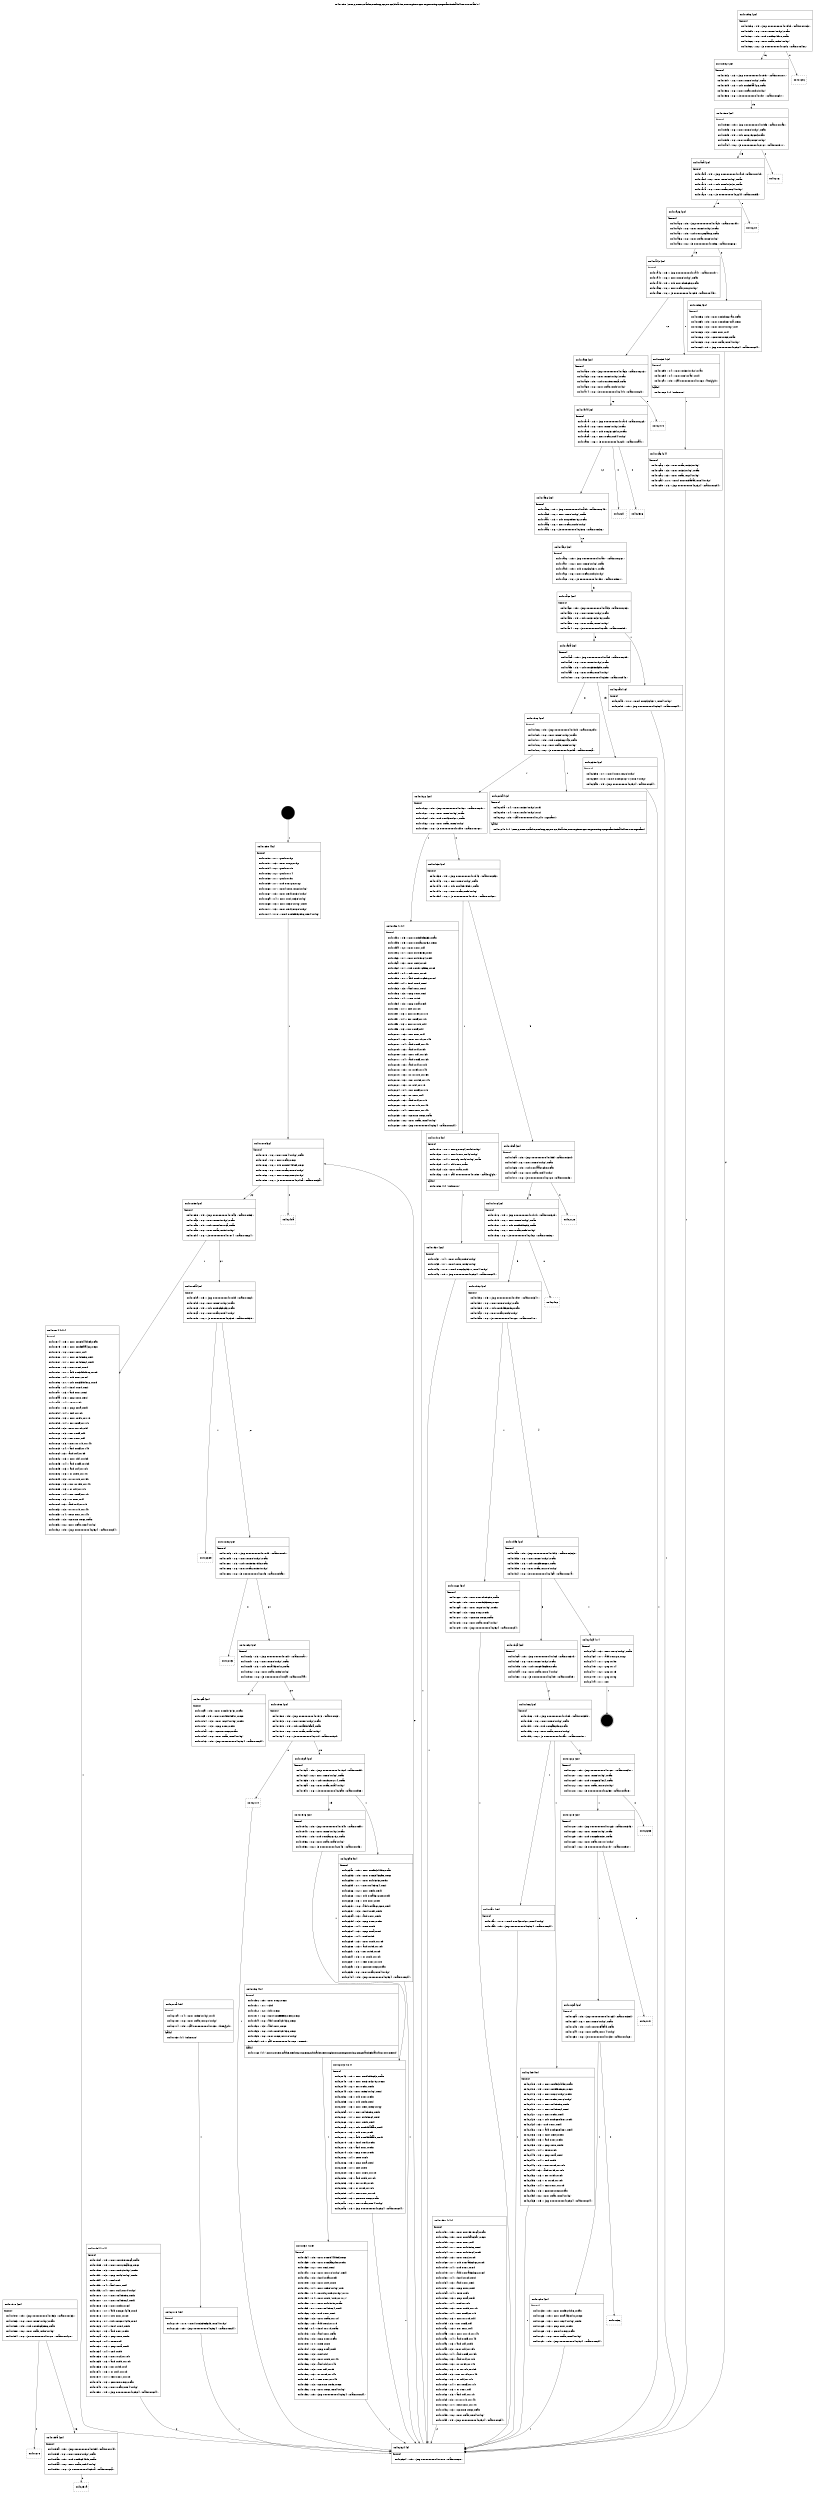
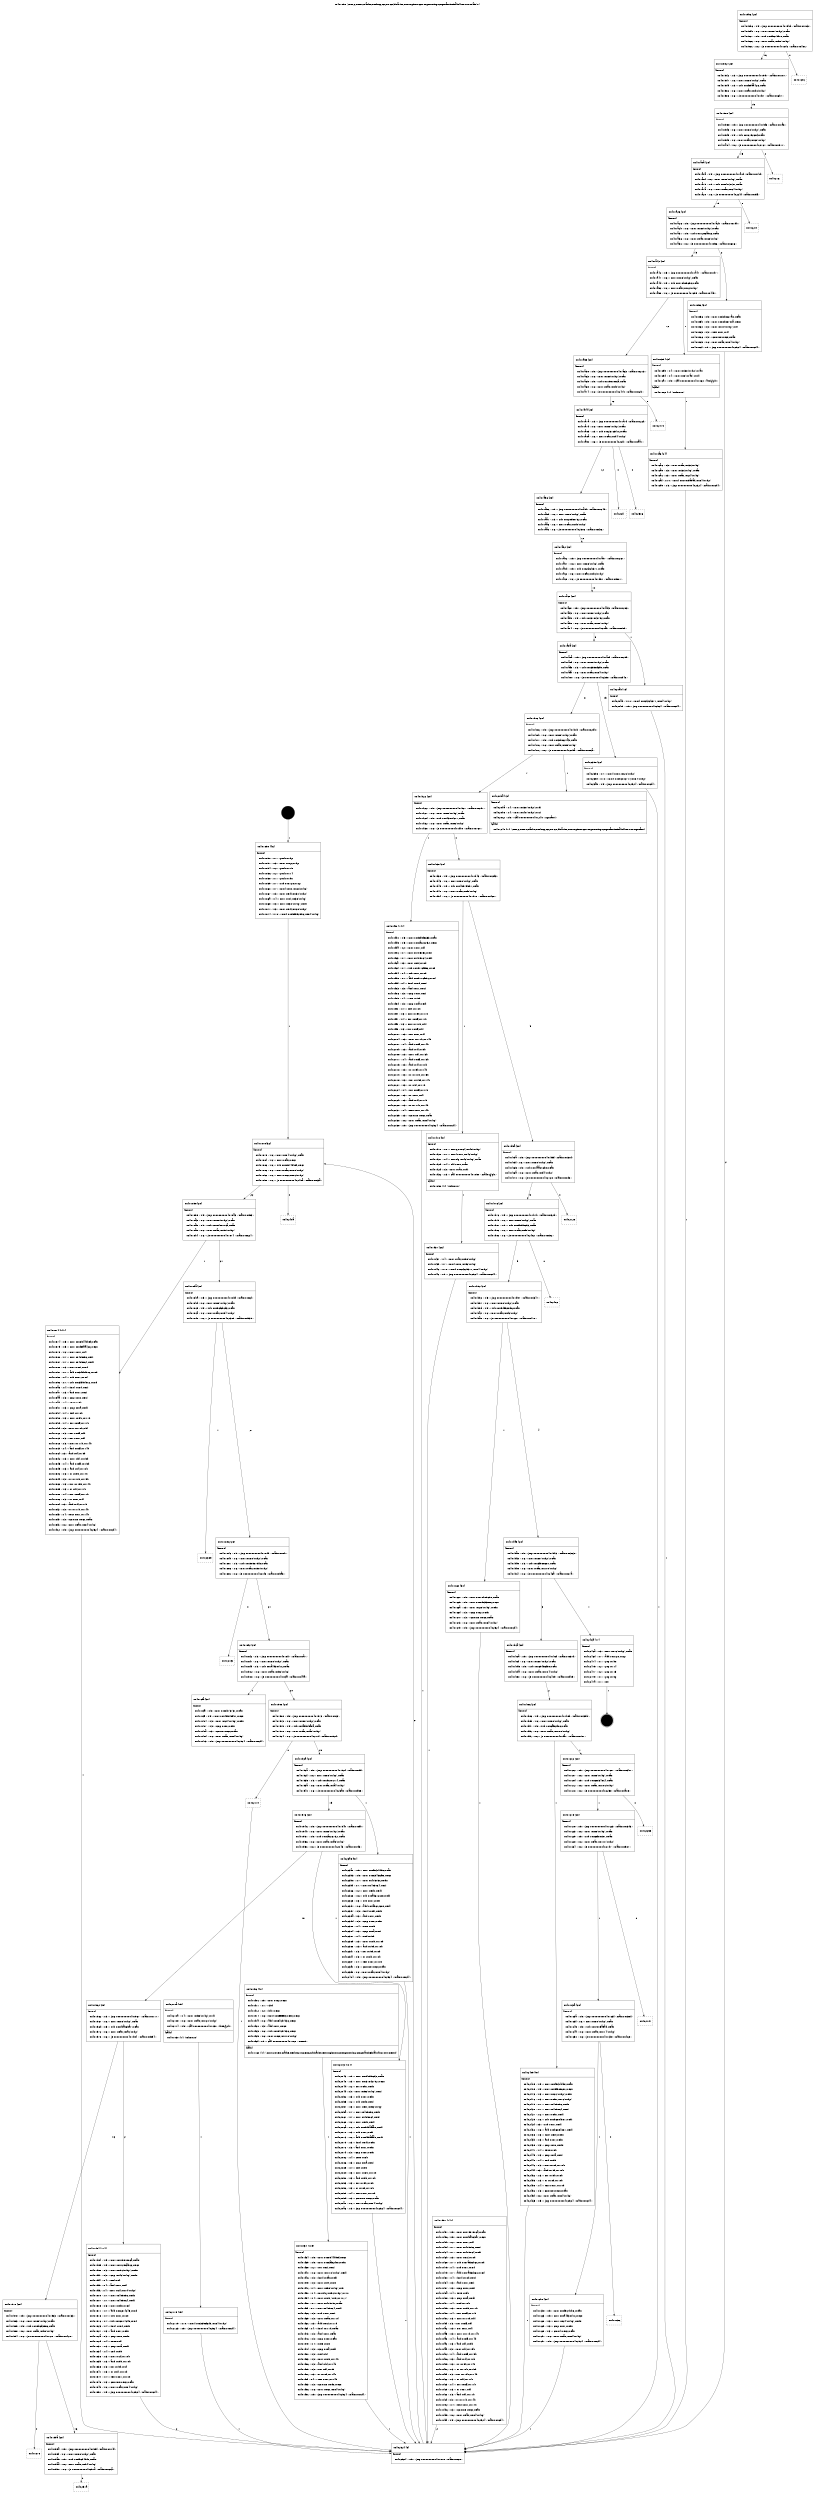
edge "0x401ab2 [28]" -> "0x401ace [28]": label " 5" -> " 10"
node "0x401fa1 [15]": removed
node "0x401962 [28]": added
